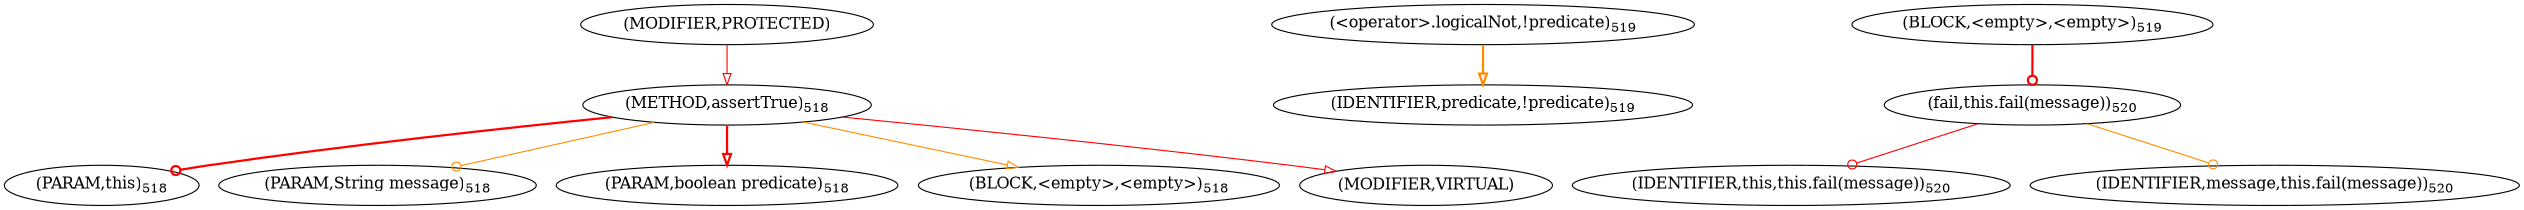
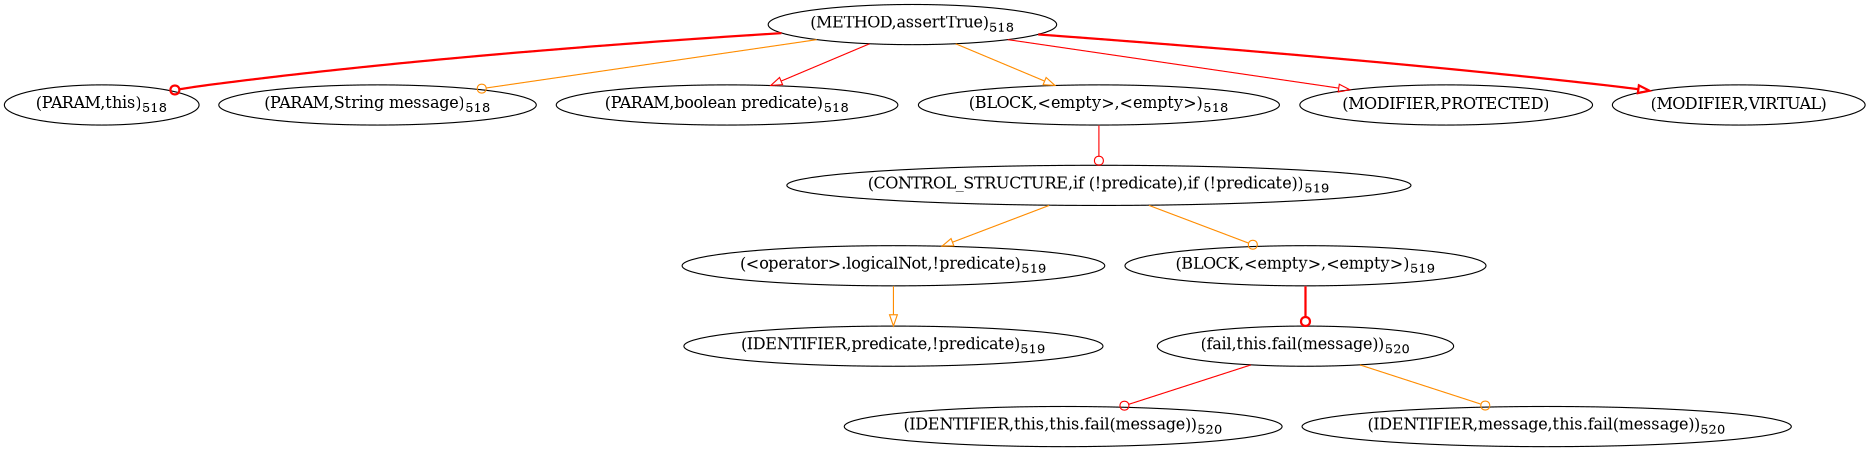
edge "(MODIFIER,PROTECTED)" -> "(METHOD,assertTrue)": reversed
edge "(<operator>.logicalNot,!predicate)" -> "(IDENTIFIER,predicate,!predicate)": style bold -> solid
edge "(METHOD,assertTrue)" -> "(PARAM,boolean predicate)": style bold -> solid
edge "(METHOD,assertTrue)" -> "(MODIFIER,VIRTUAL)": style solid -> bold
node "(CONTROL_STRUCTURE,if (!predicate),if (!predicate))": added
